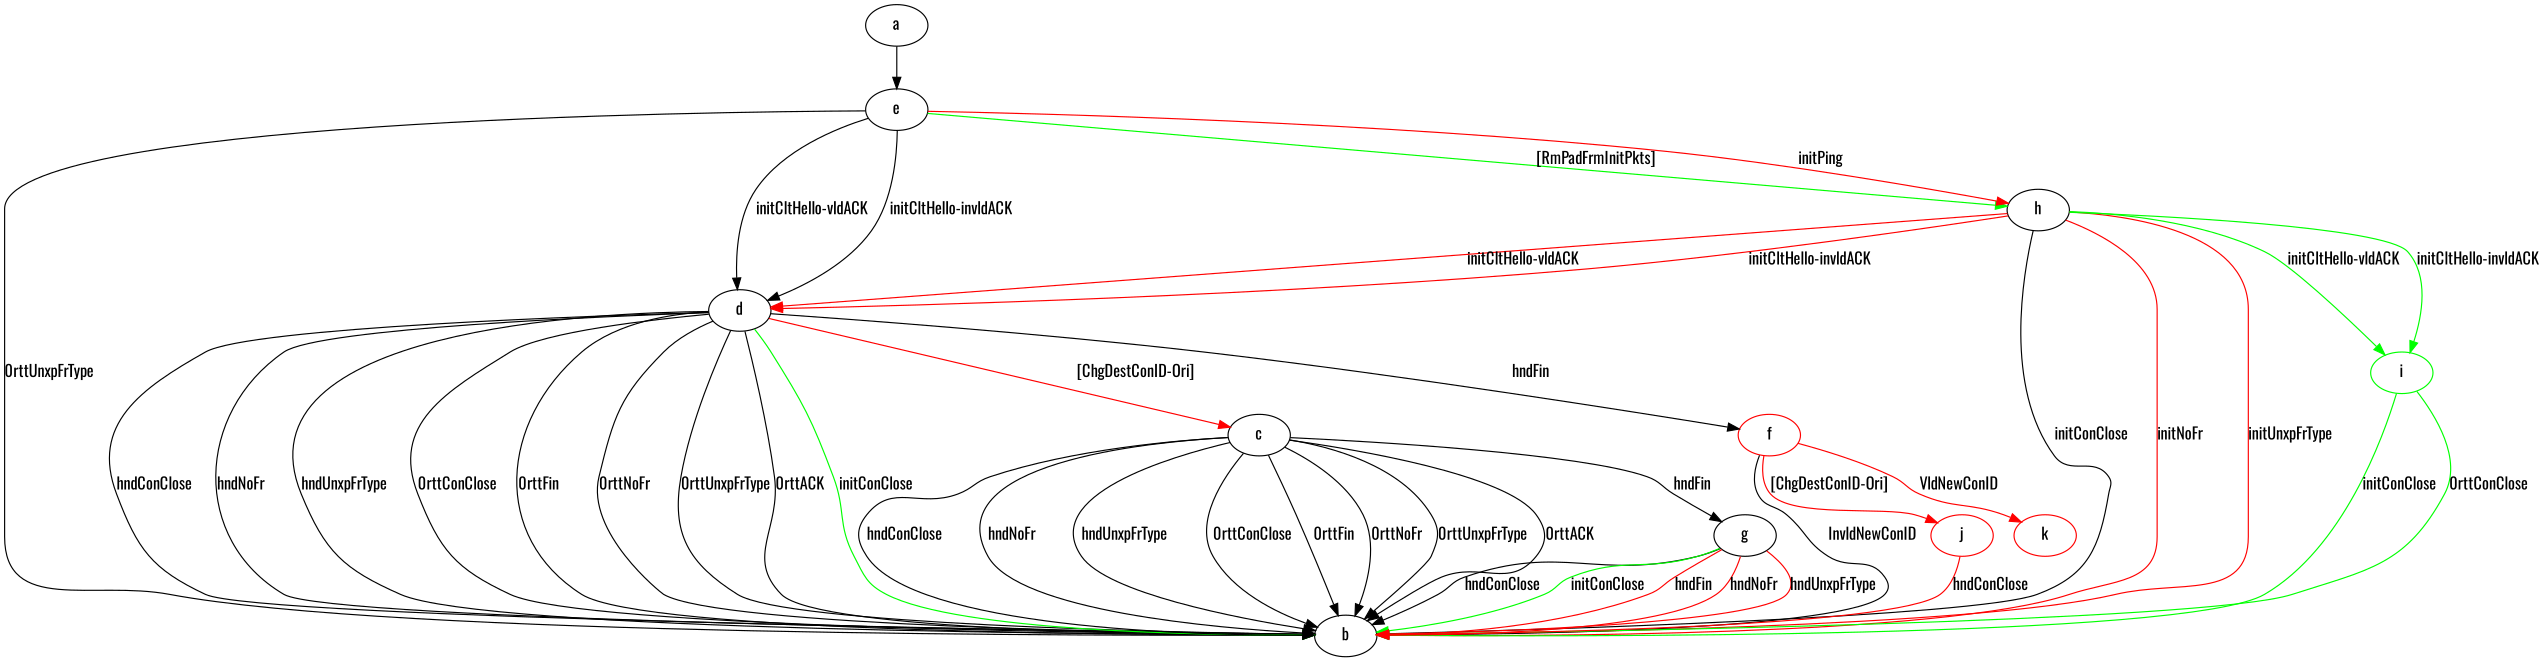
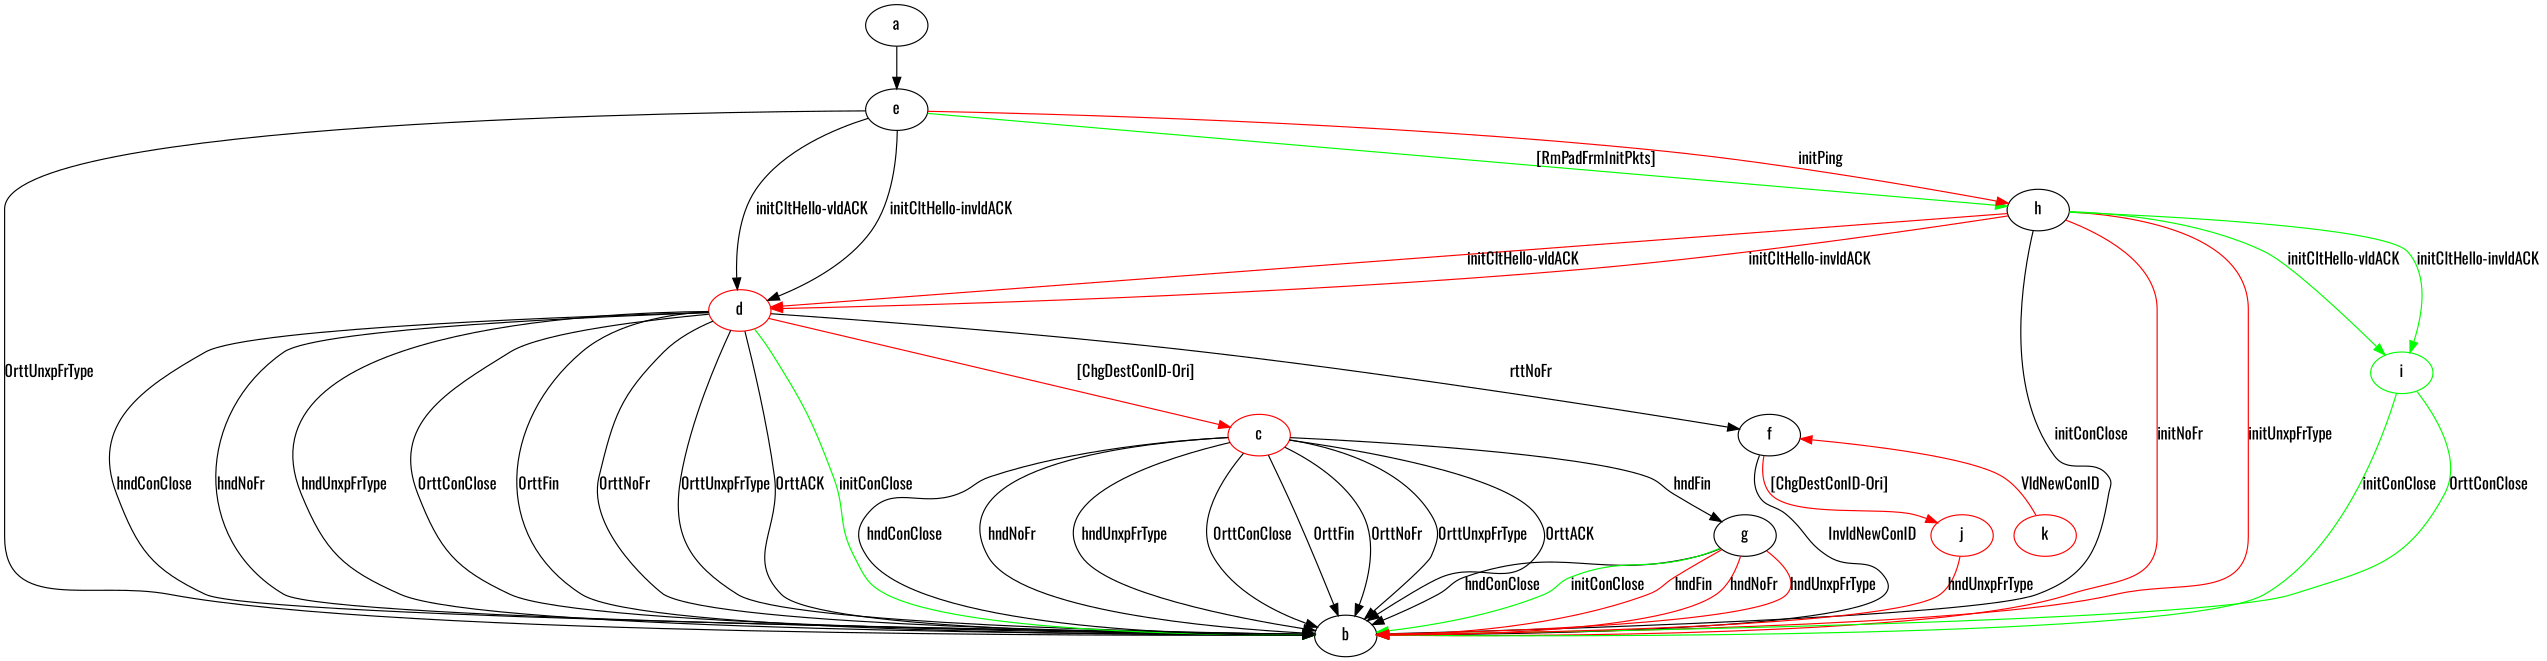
node "d": color black -> red
edge "d" -> "f": label "hndFin " -> "rttNoFr "
node "c": color black -> red
node "f": color red -> black
edge "f" -> "k": reversed
edge "j" -> "b": label "hndConClose " -> "hndUnxpFrType "
